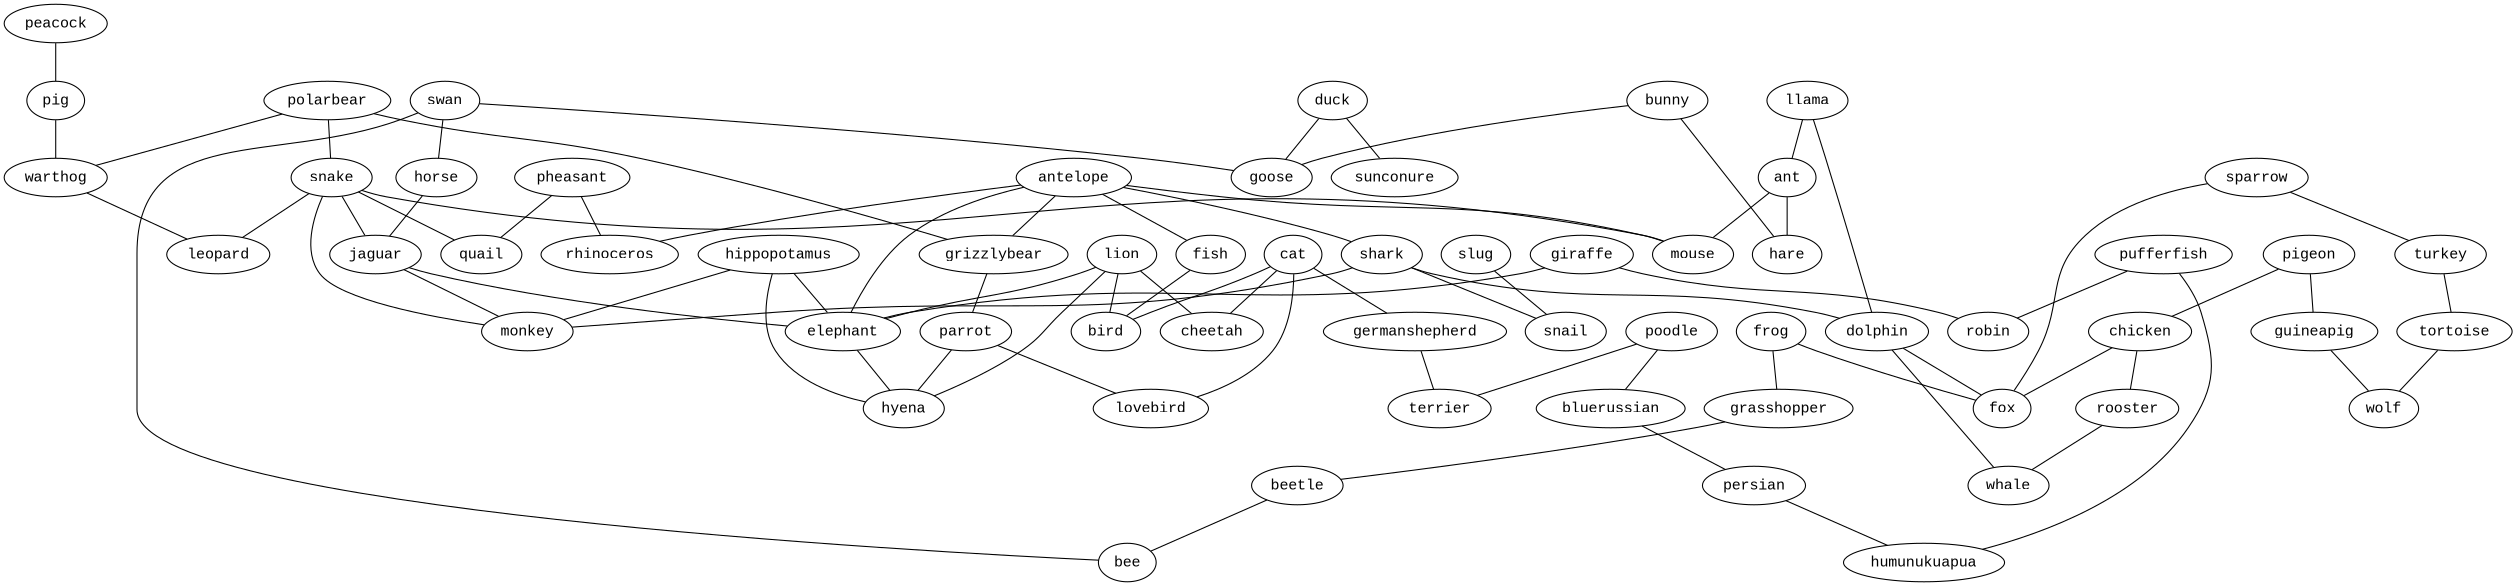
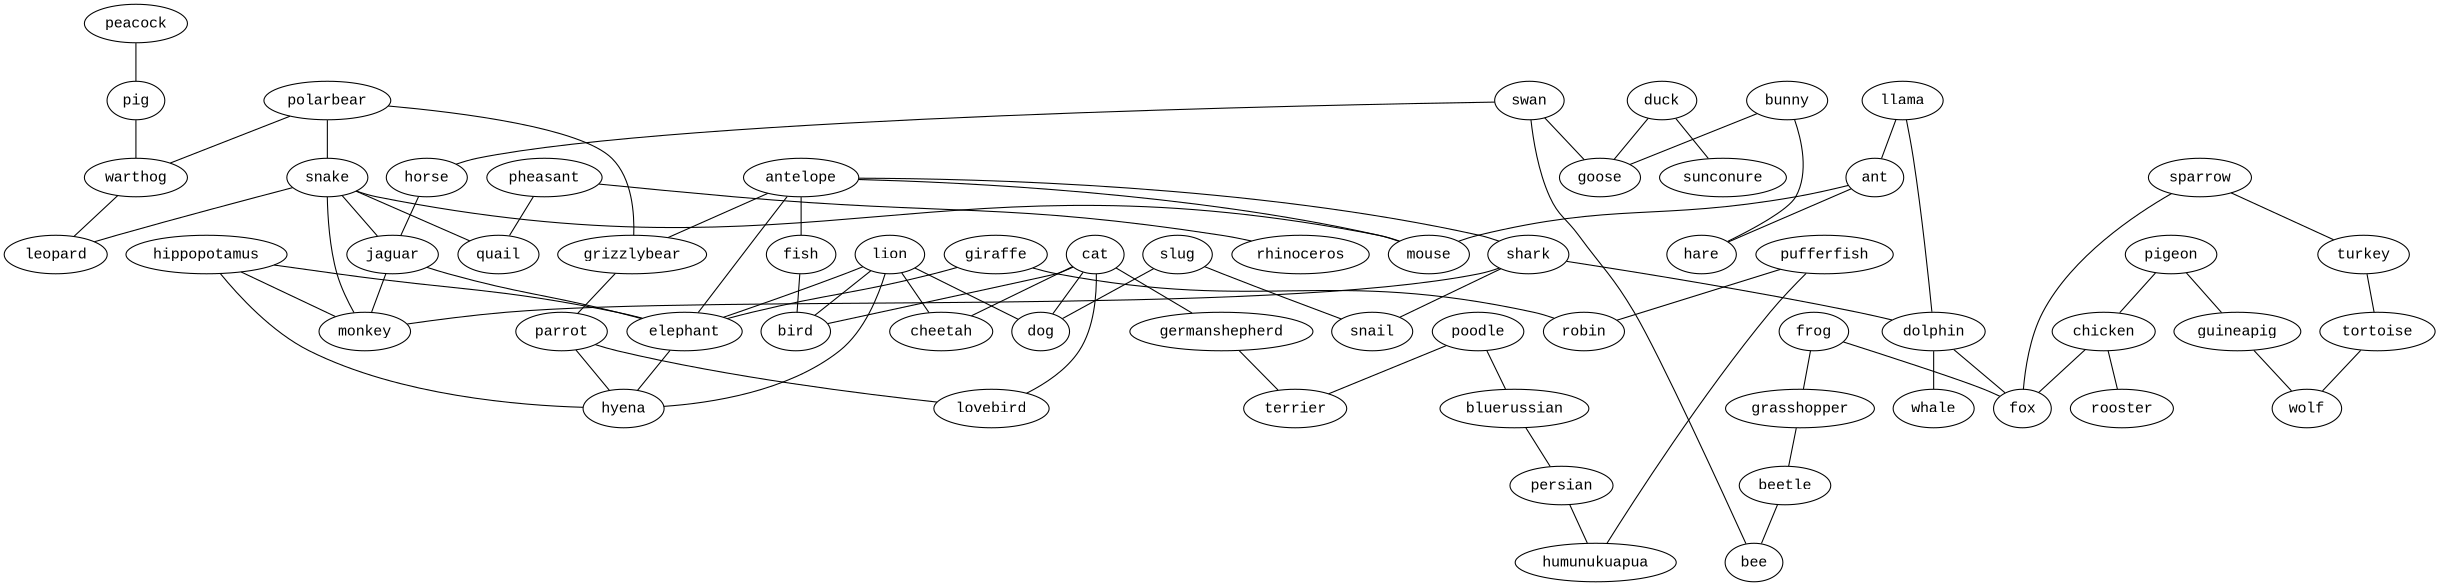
edge "antelope" -- "rhinoceros": removed
node "dog": added
edge "rooster" -- "whale": removed
